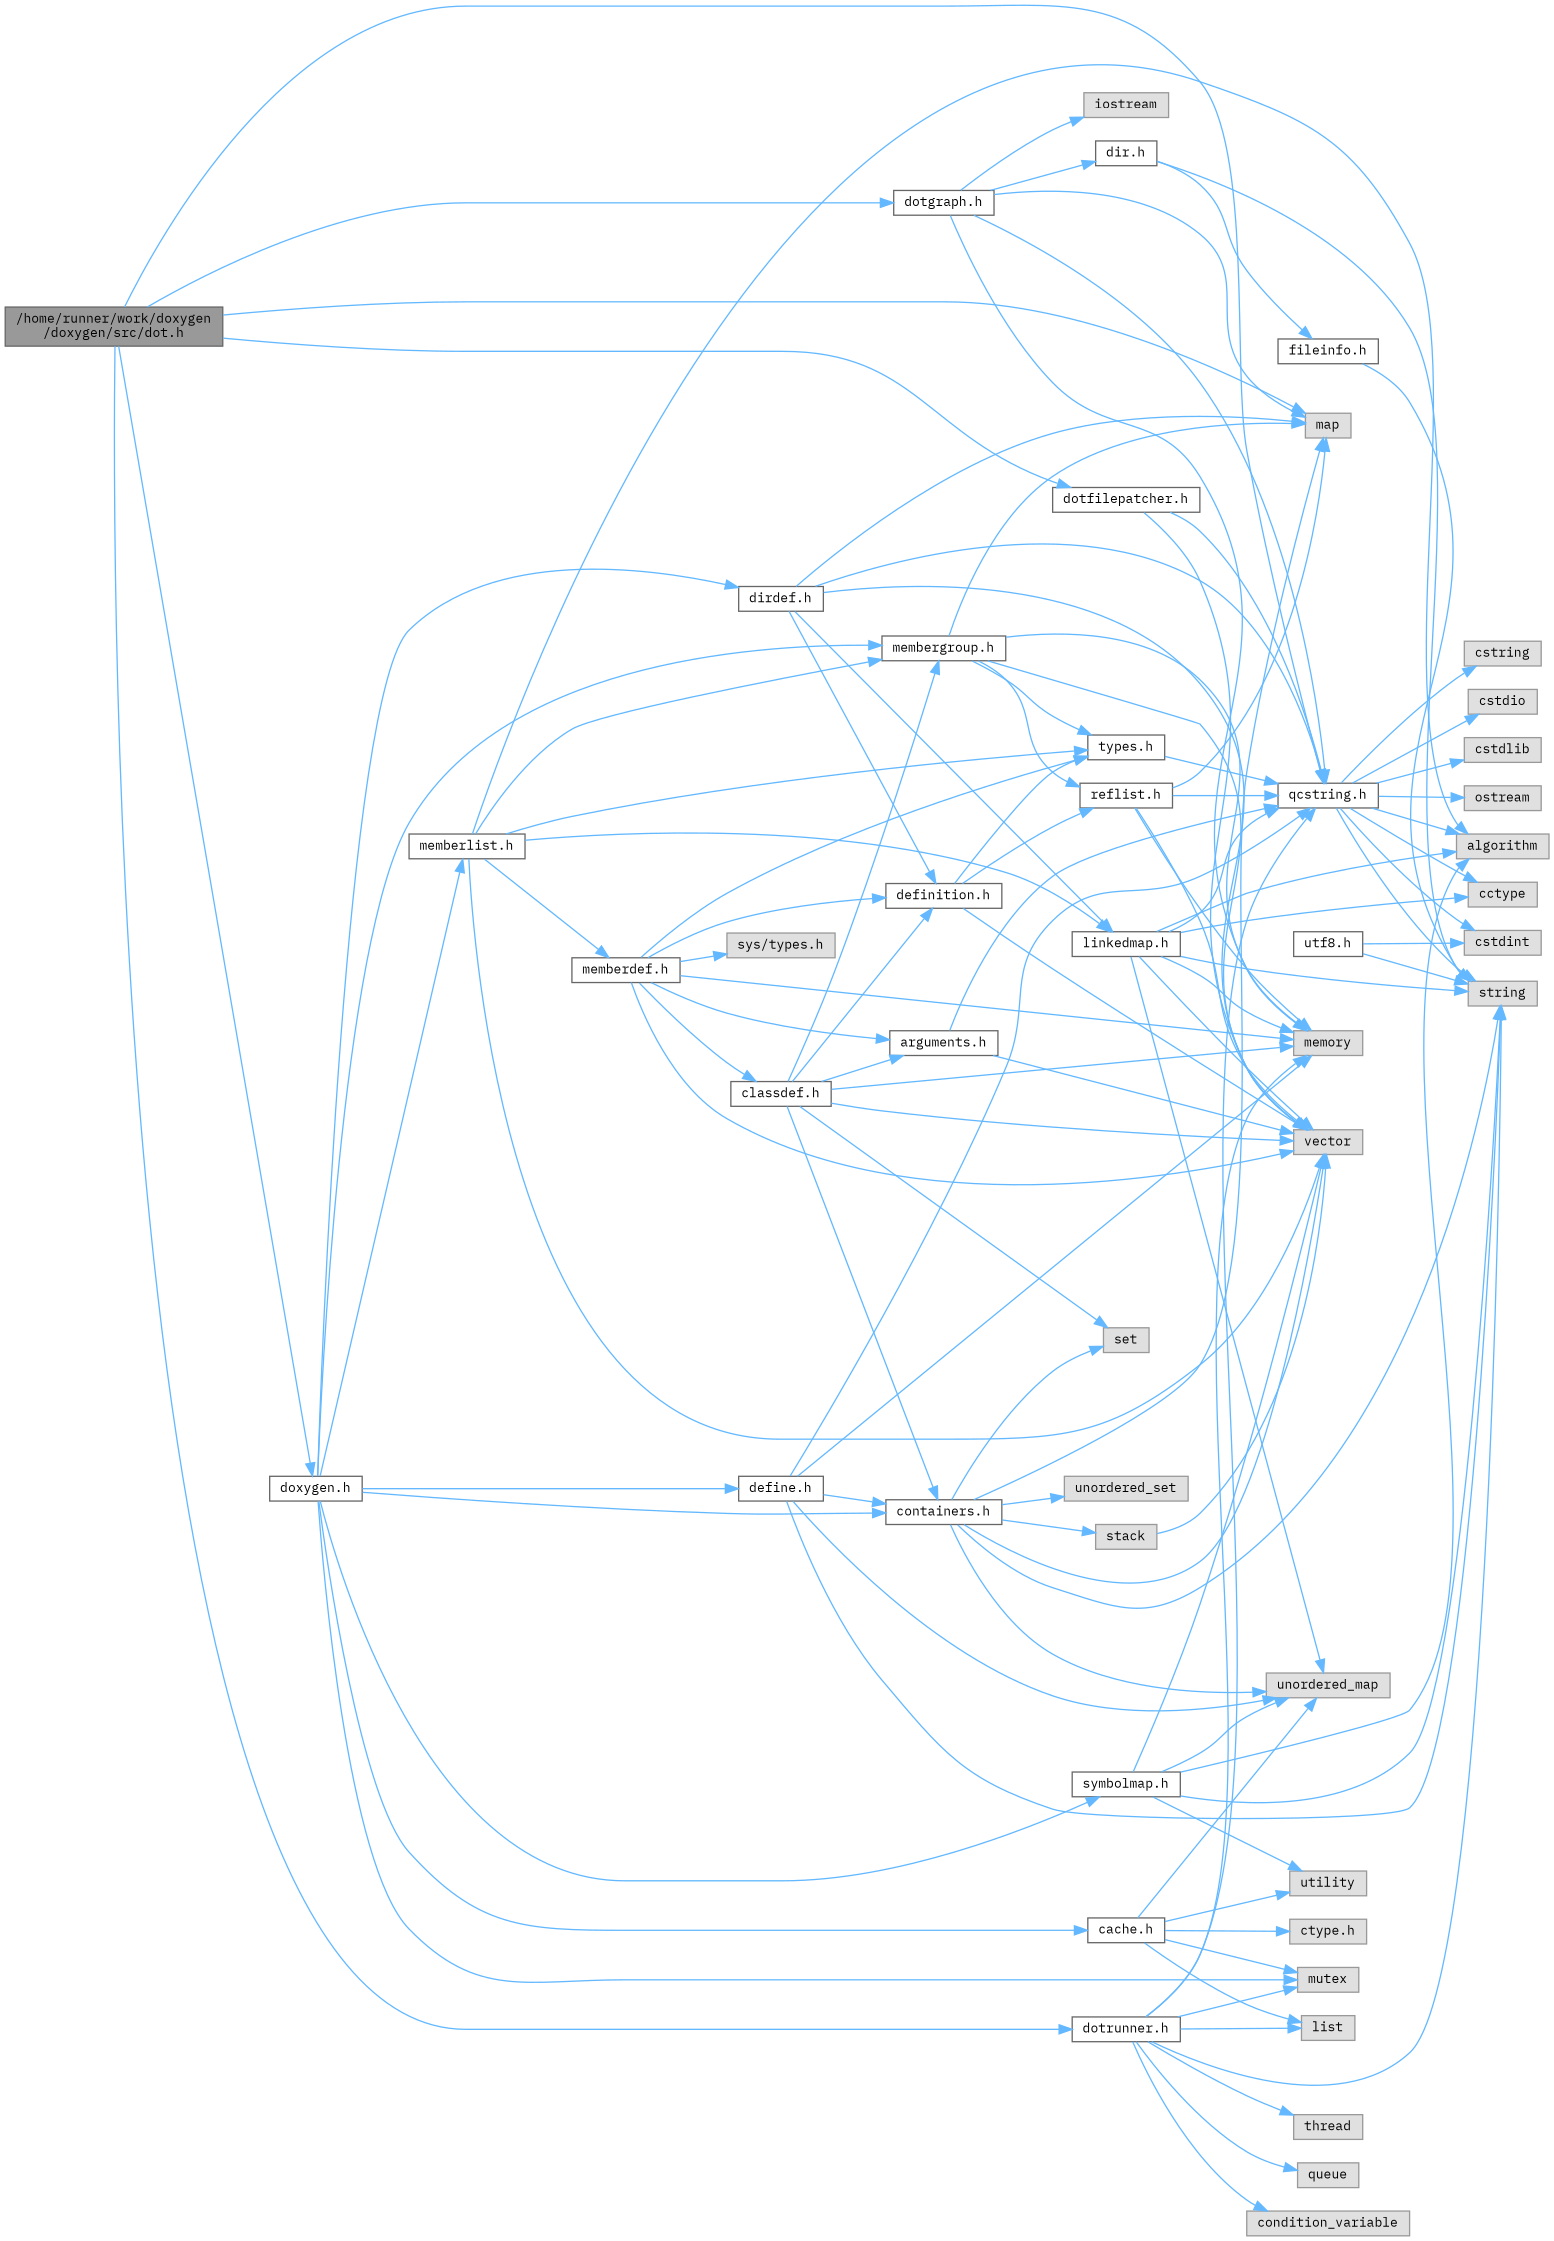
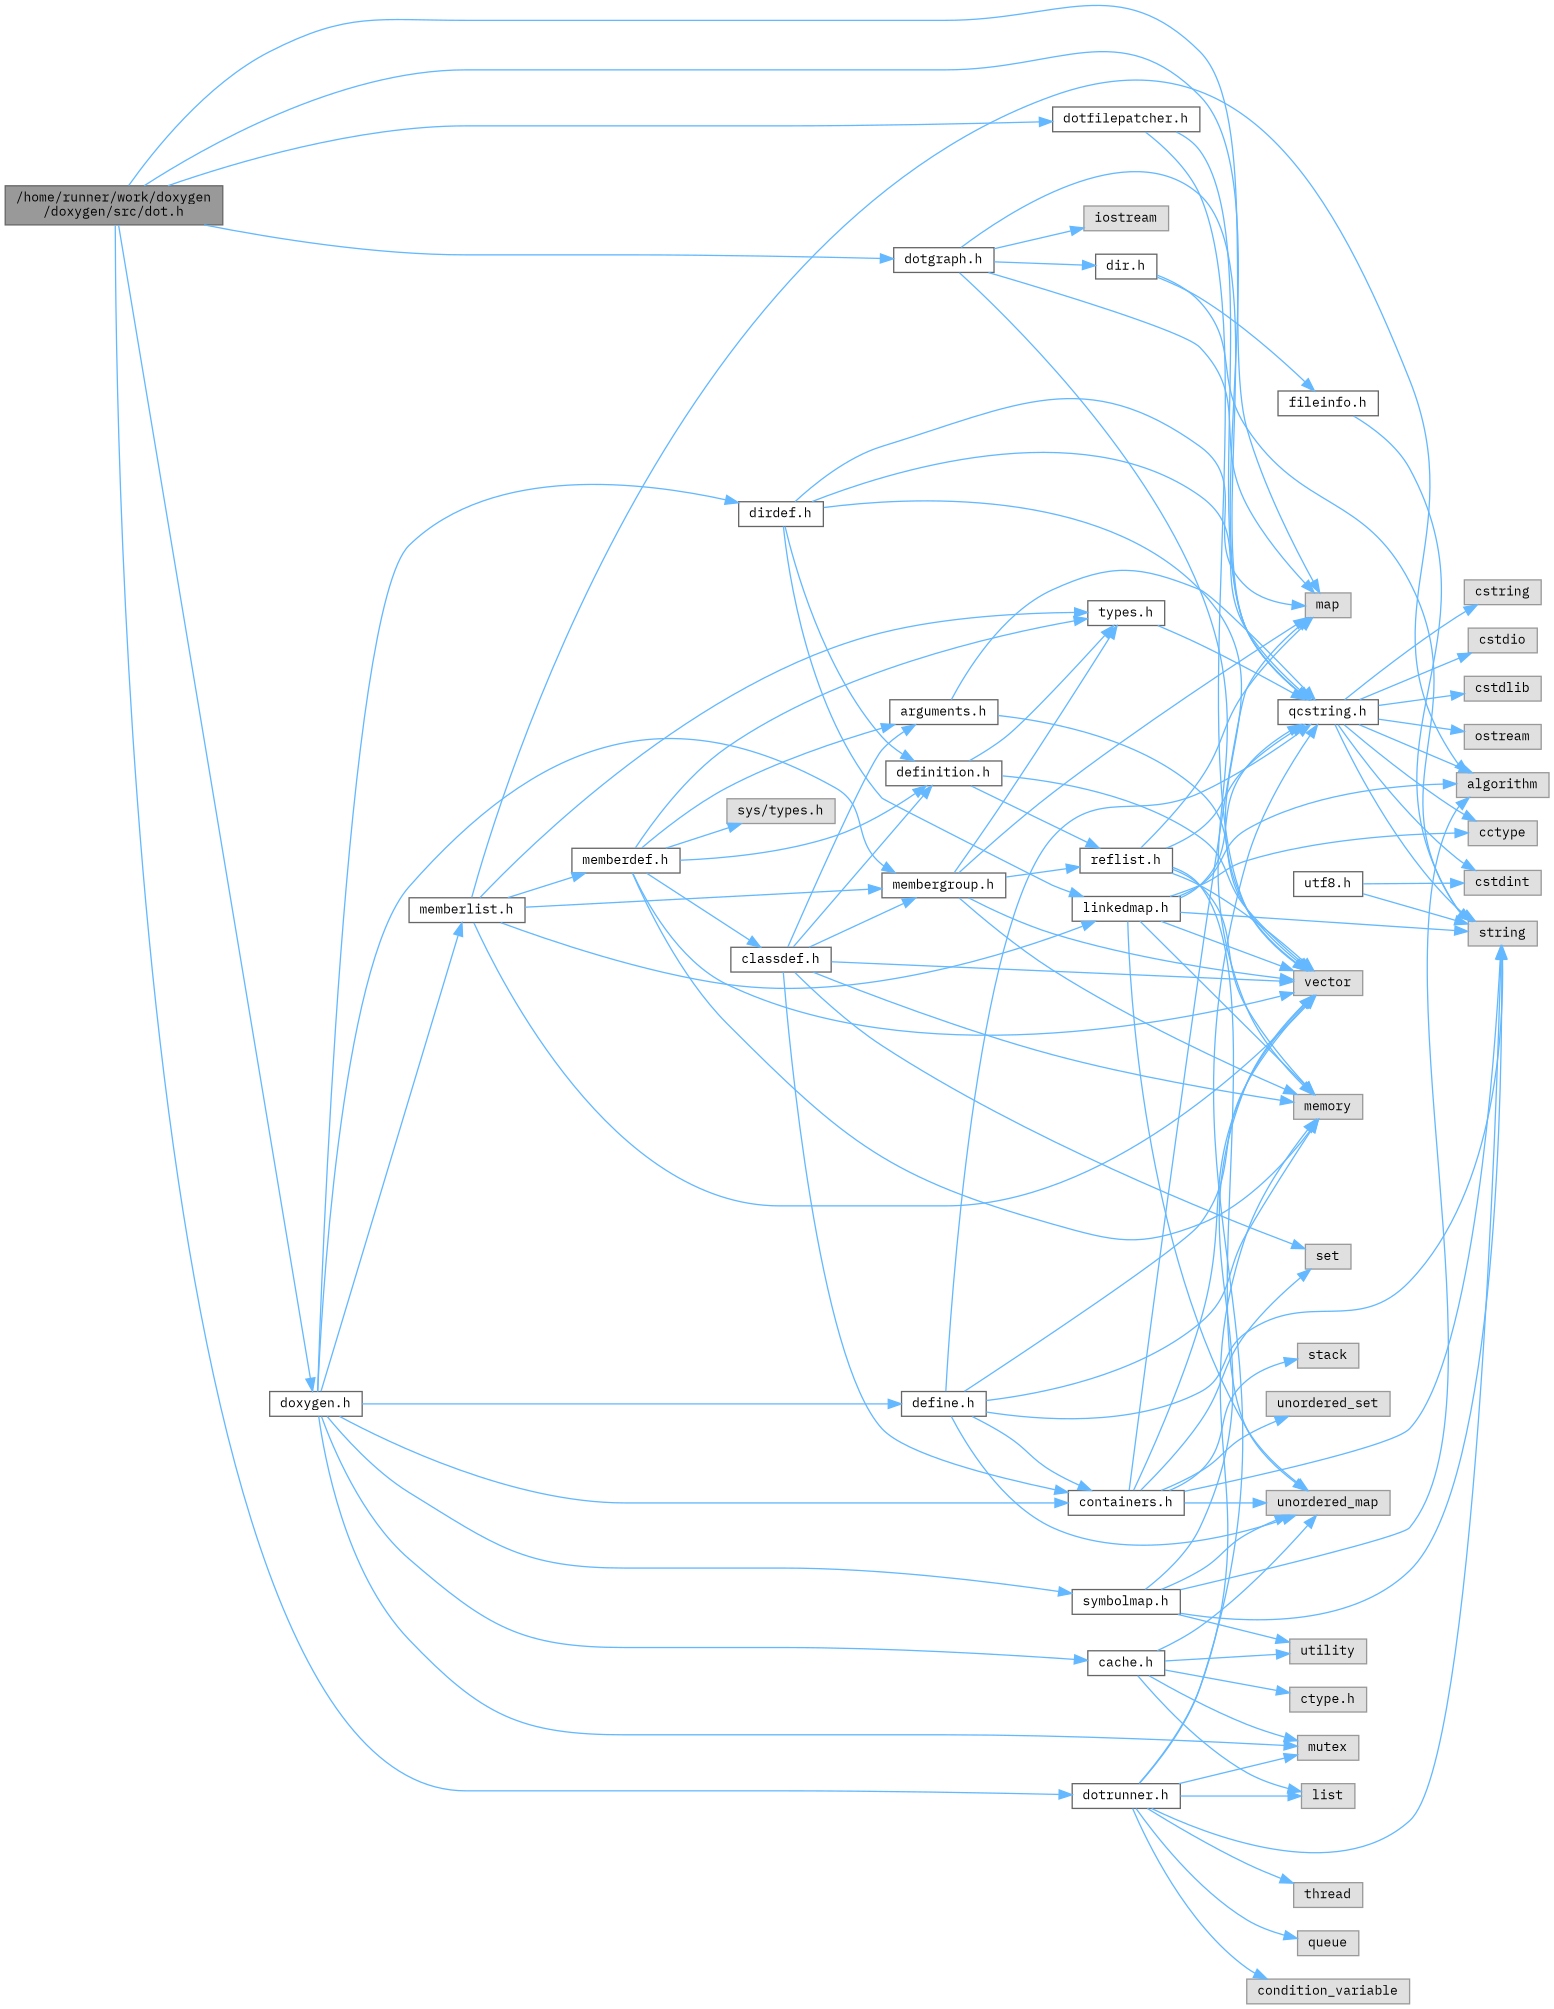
edge "reflist.h" -> "unordered_map": added
edge "stack" -> "vector": now "define.h" -> "vector"
